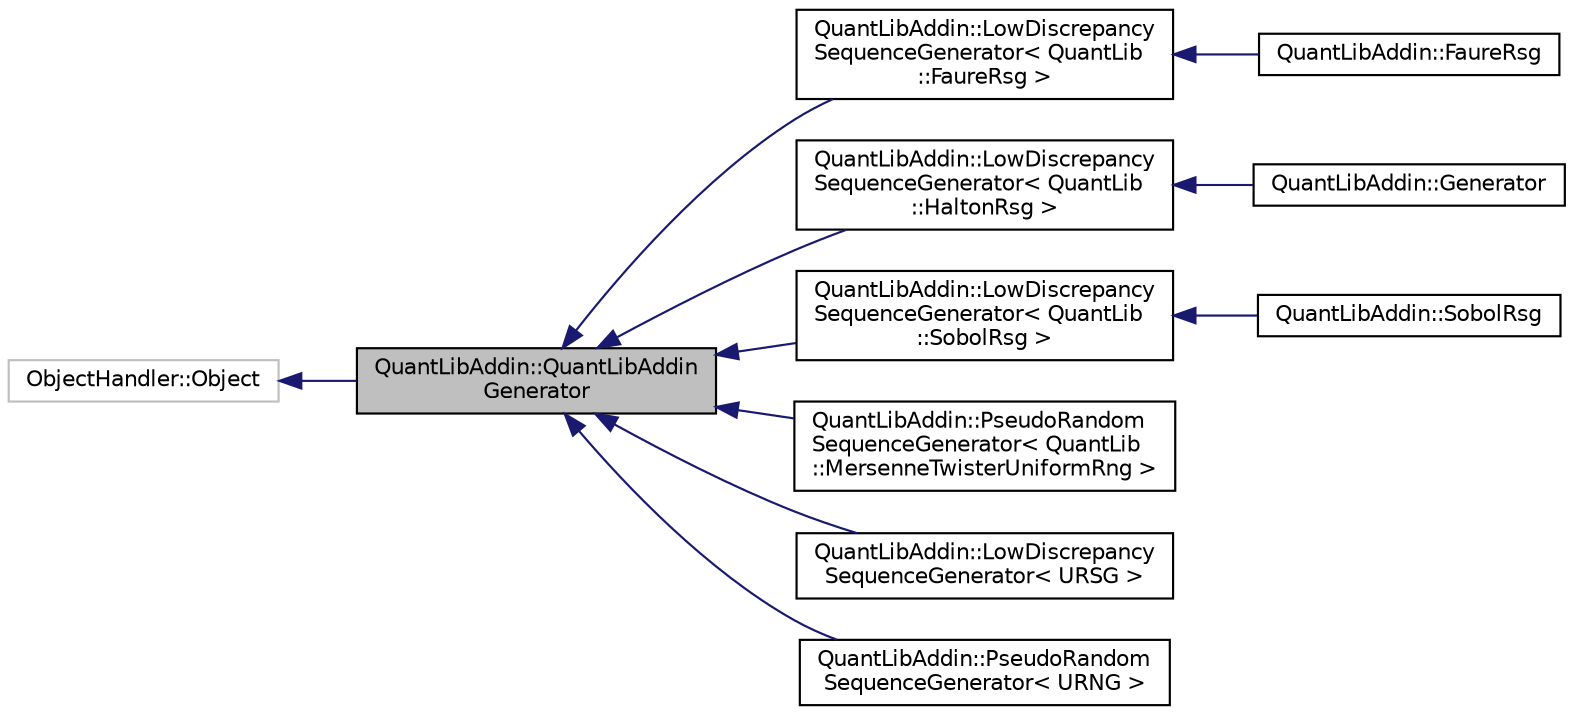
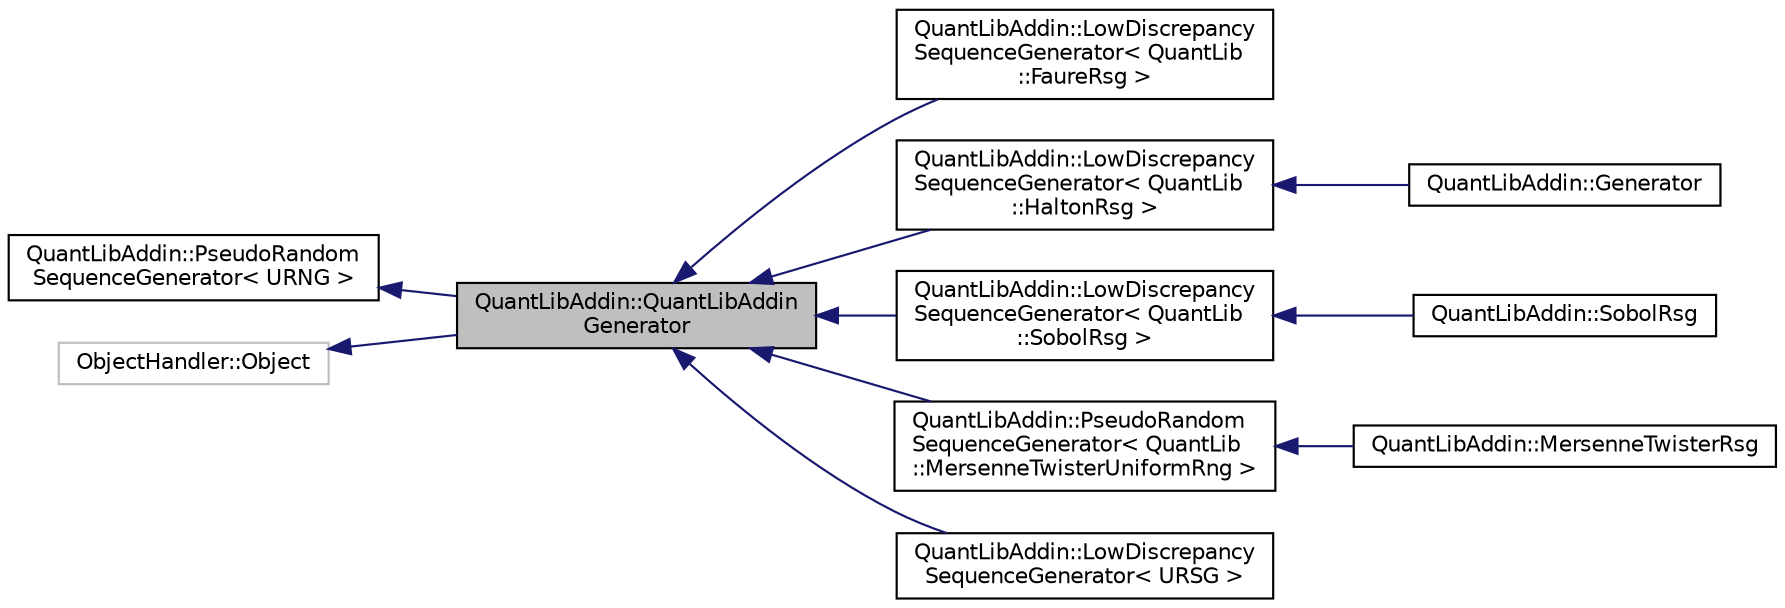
node "QuantLibAddin::FaureRsg": removed
node "QuantLibAddin::MersenneTwisterRsg": added
edge "QuantLibAddin::PseudoRandom SequenceGenerator< URNG >" -> "QuantLibAddin::QuantLibAddin Generator": reversed
